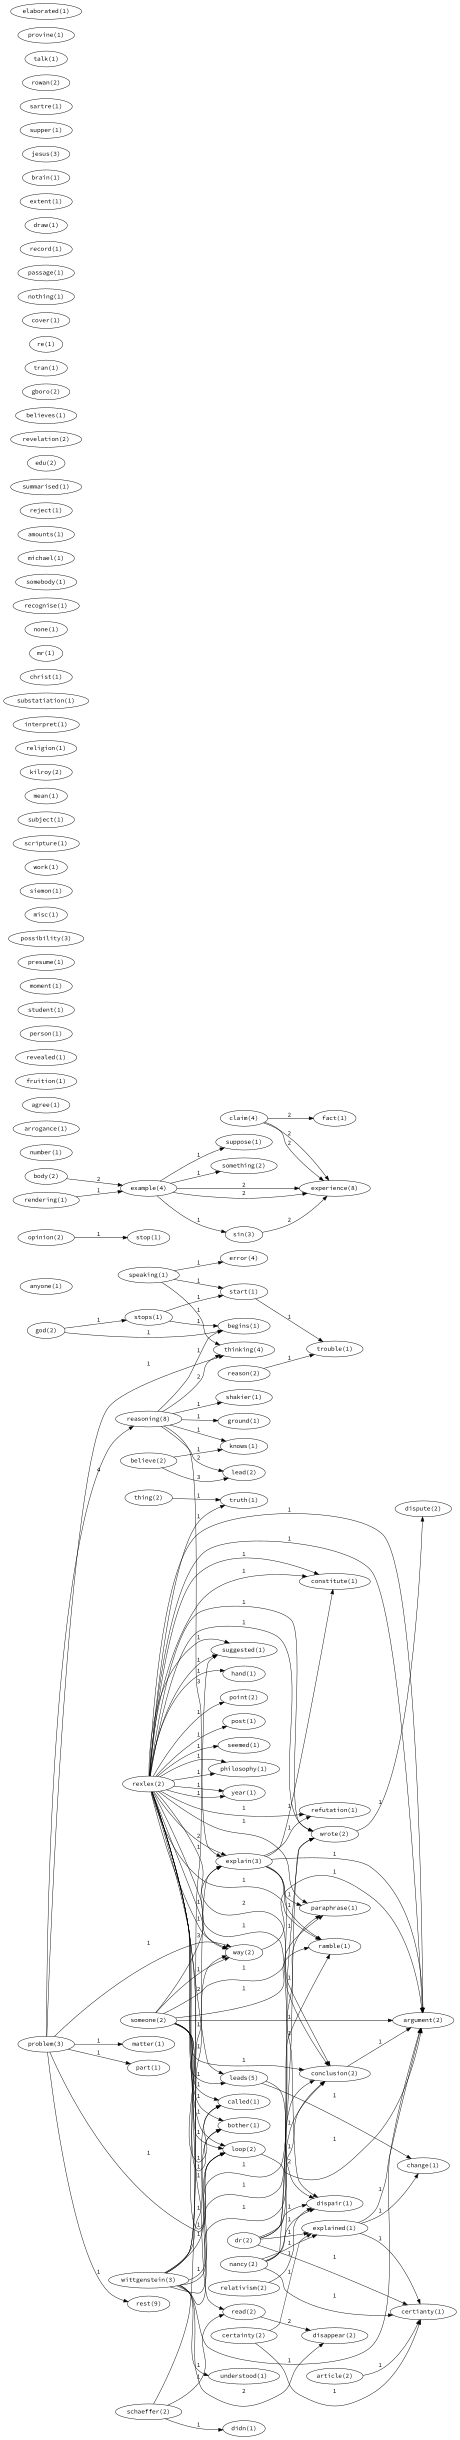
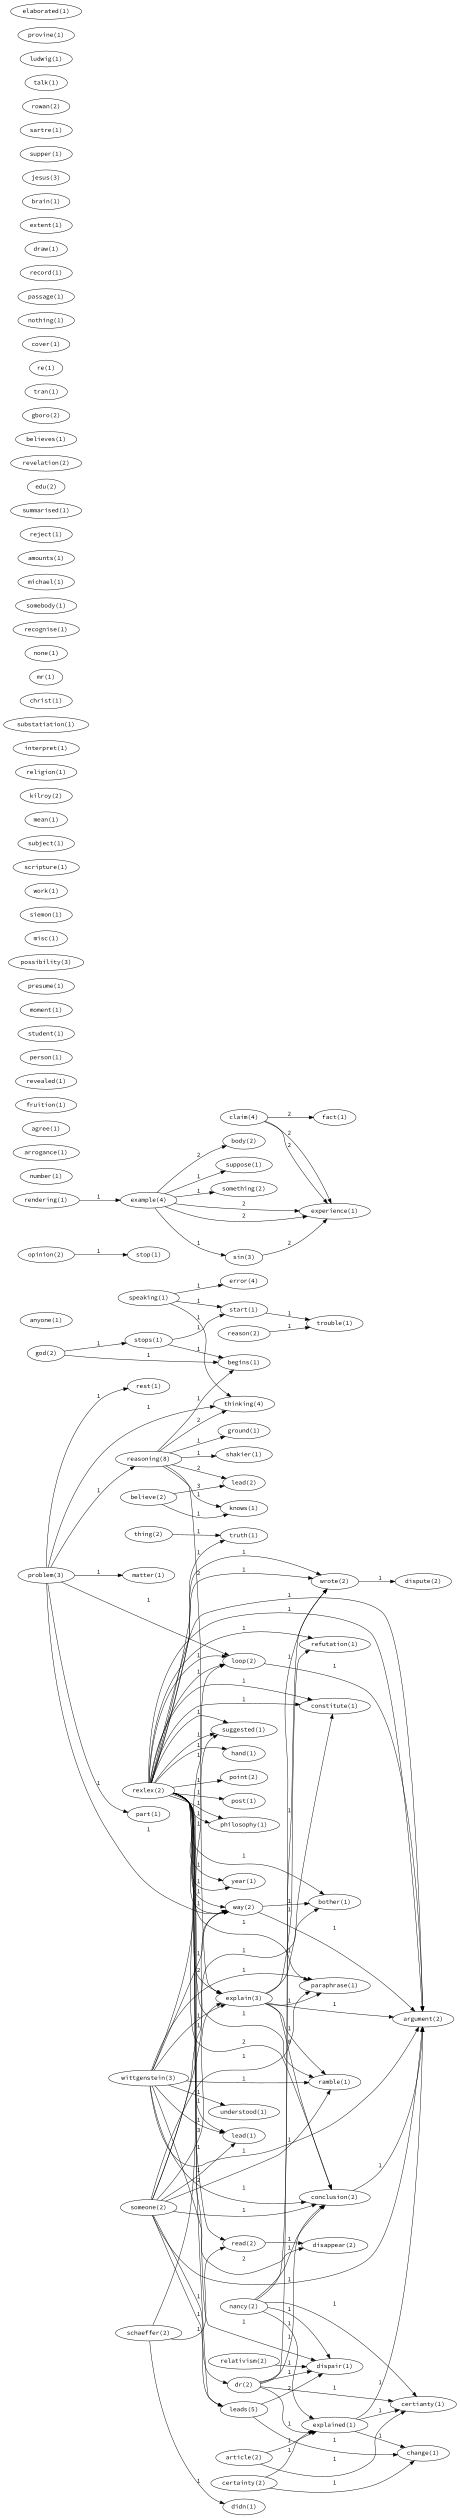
node "ludwig(1)": added
edge "body(2)" -> "example(4)": reversed
node "experience(8)": label "experience(8)" -> "experience(1)"
edge "problem(3)" -> "reasoning(8)": label "4" -> "1"
edge "reasoning(8)" -> "explain(3)": label "3" -> "2"
node "seemed(1)": removed
edge "explain(3)" -> "conclusion(2)": label "1" -> "0"
node "called(1)": label "called(1)" -> "lead(1)"
edge "someone(2)" -> "loop(2)": now "someone(2)" -> "dr(2)"
edge "wittgenstein(3)" -> "bother(1)": now "way(2)" -> "bother(1)"
node "rest(9)": label "rest(9)" -> "rest(1)"
edge "read(2)" -> "disappear(2)": label "2" -> "1"
edge "certainty(2)" -> "certianty(1)": now "certainty(2)" -> "change(1)"
edge "article(2)" -> "explained(1)": added, label "1"
